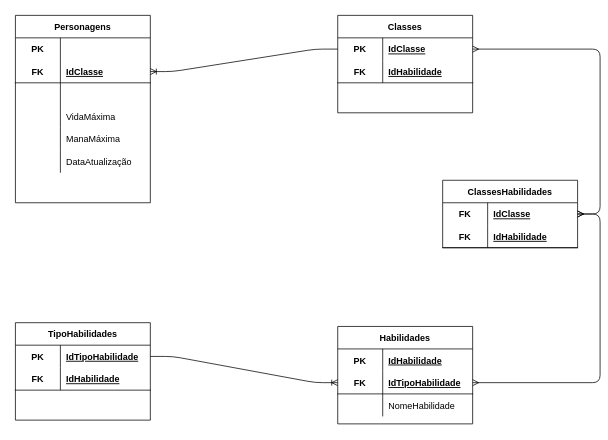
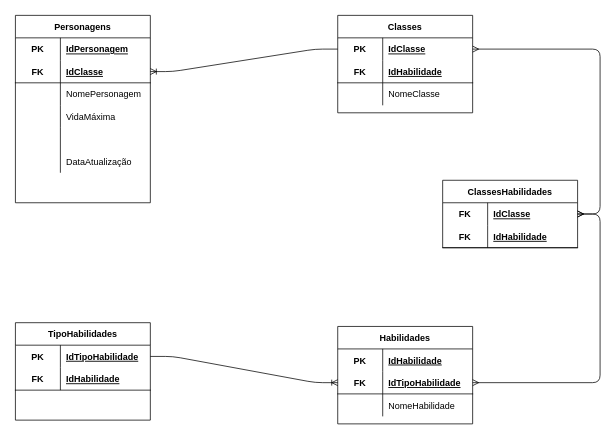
node "IdPersonagem": added
node "NomePersonagem": added
node "NomeClasse": added
node "ManaMáxima": removed
